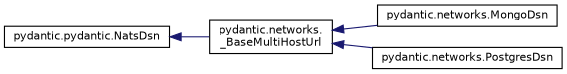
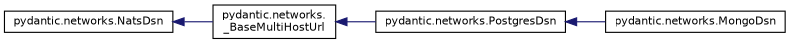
edge "pydantic.networks.MongoDsn" -> "pydantic.networks. _BaseMultiHostUrl": now "pydantic.networks.MongoDsn" -> "pydantic.networks.PostgresDsn"
node "pydantic.pydantic.NatsDsn": label "pydantic.pydantic.NatsDsn" -> "pydantic.networks.NatsDsn"
